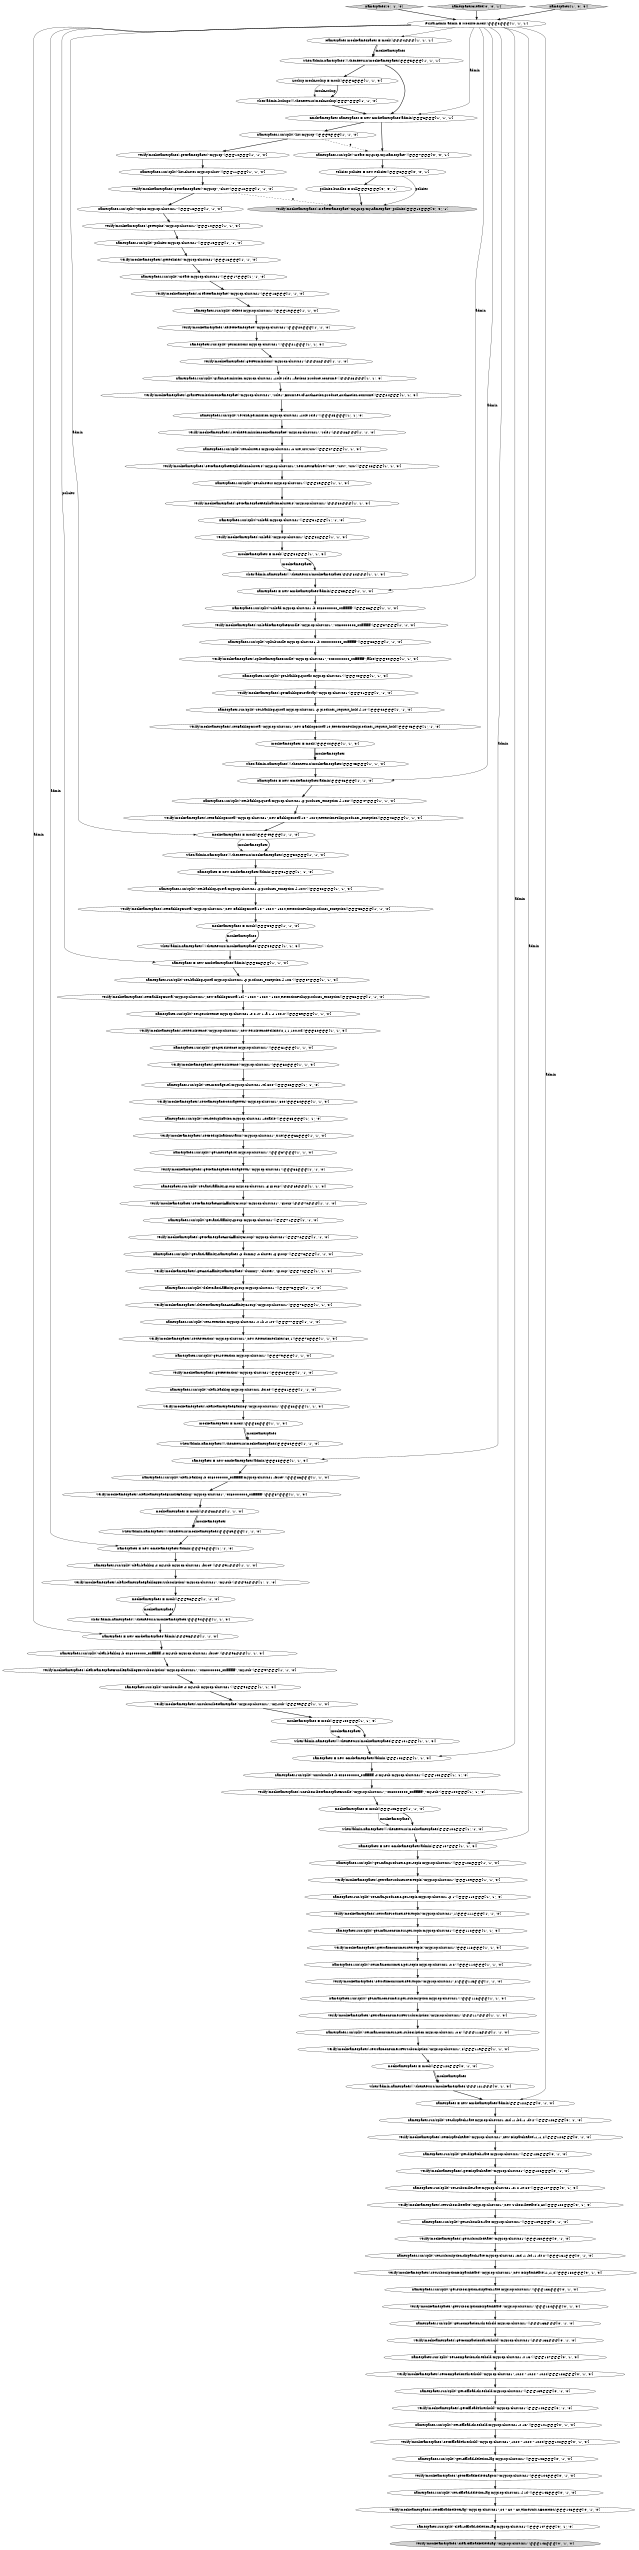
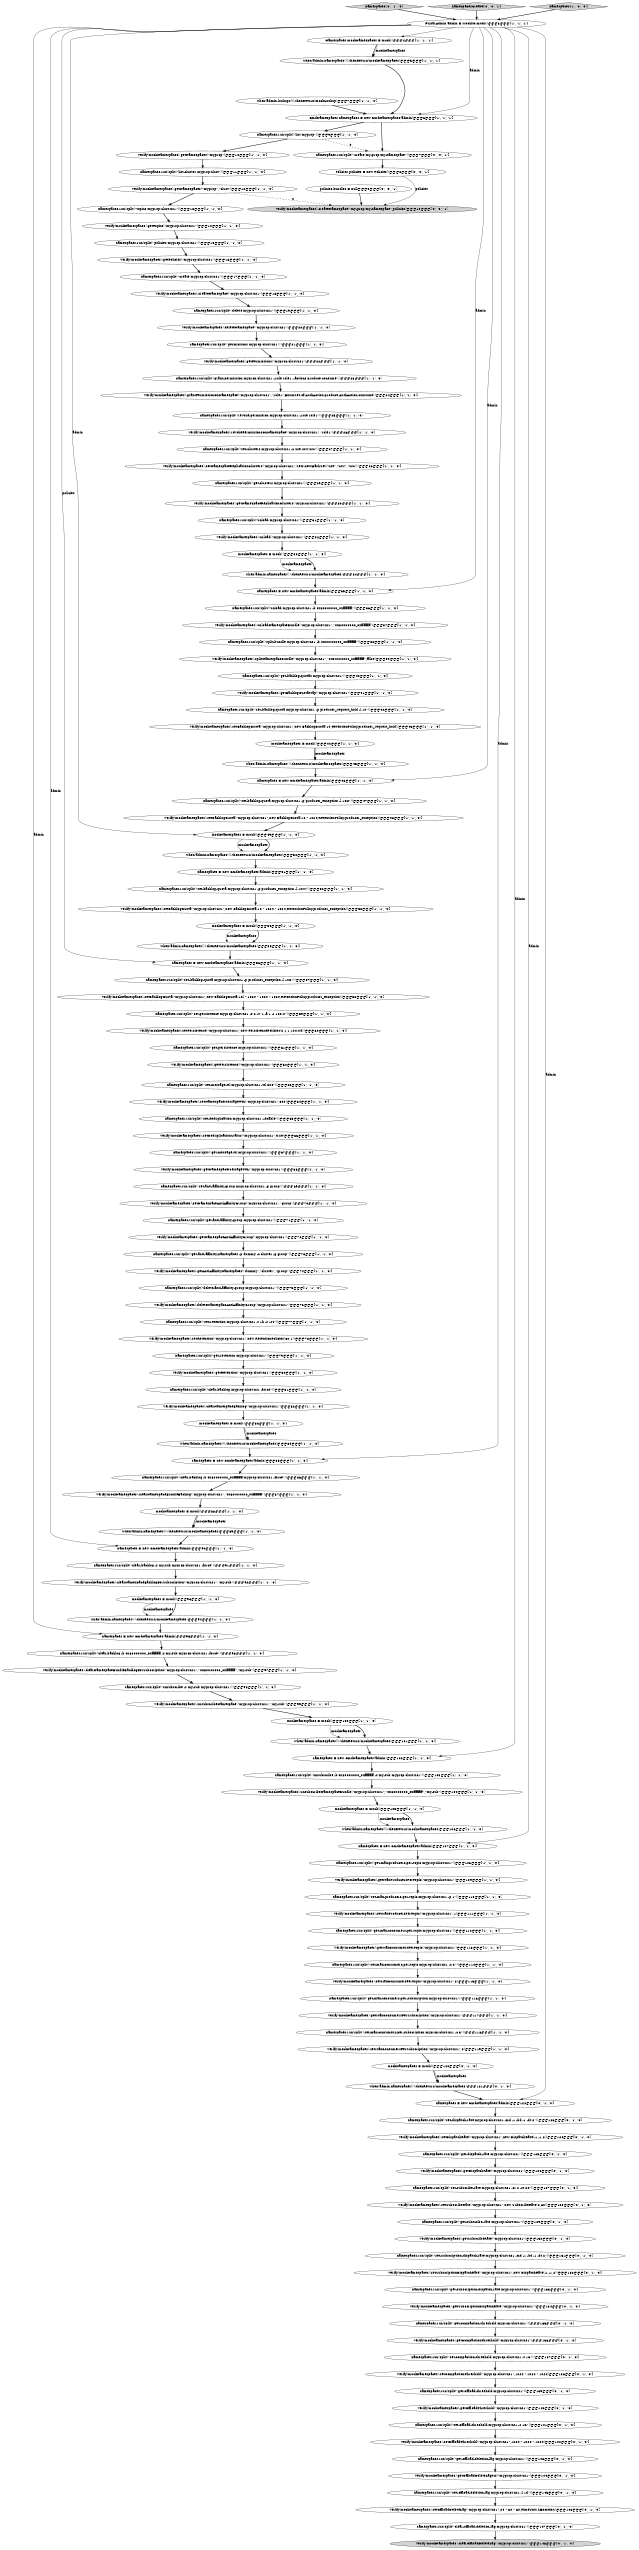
node "Lookup mockLookup = mock()@@@6@@@['1', '1', '0']": removed
edge "Policies policies = new Policies()@@@8@@@['0', '0', '1']" -> "policies.bundles = null@@@9@@@['0', '0', '1']": removed
